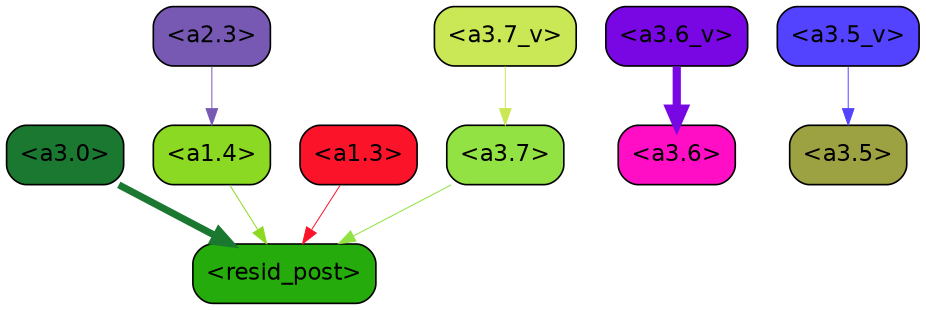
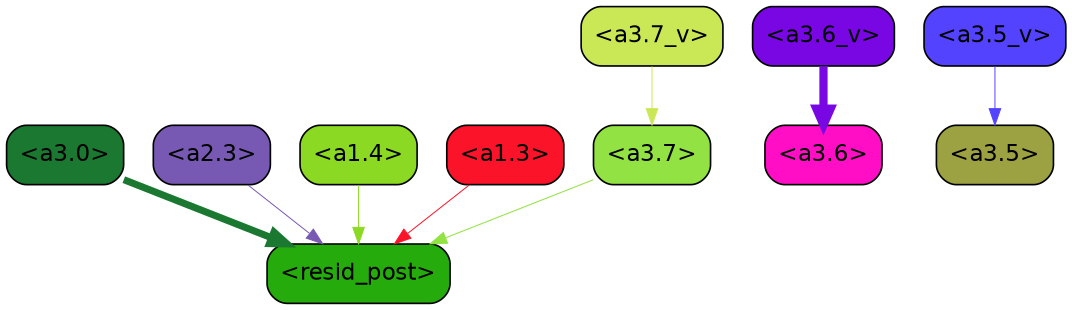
edge "<a2.3>" -> "<a1.4>": now "<a2.3>" -> "<resid_post>"
